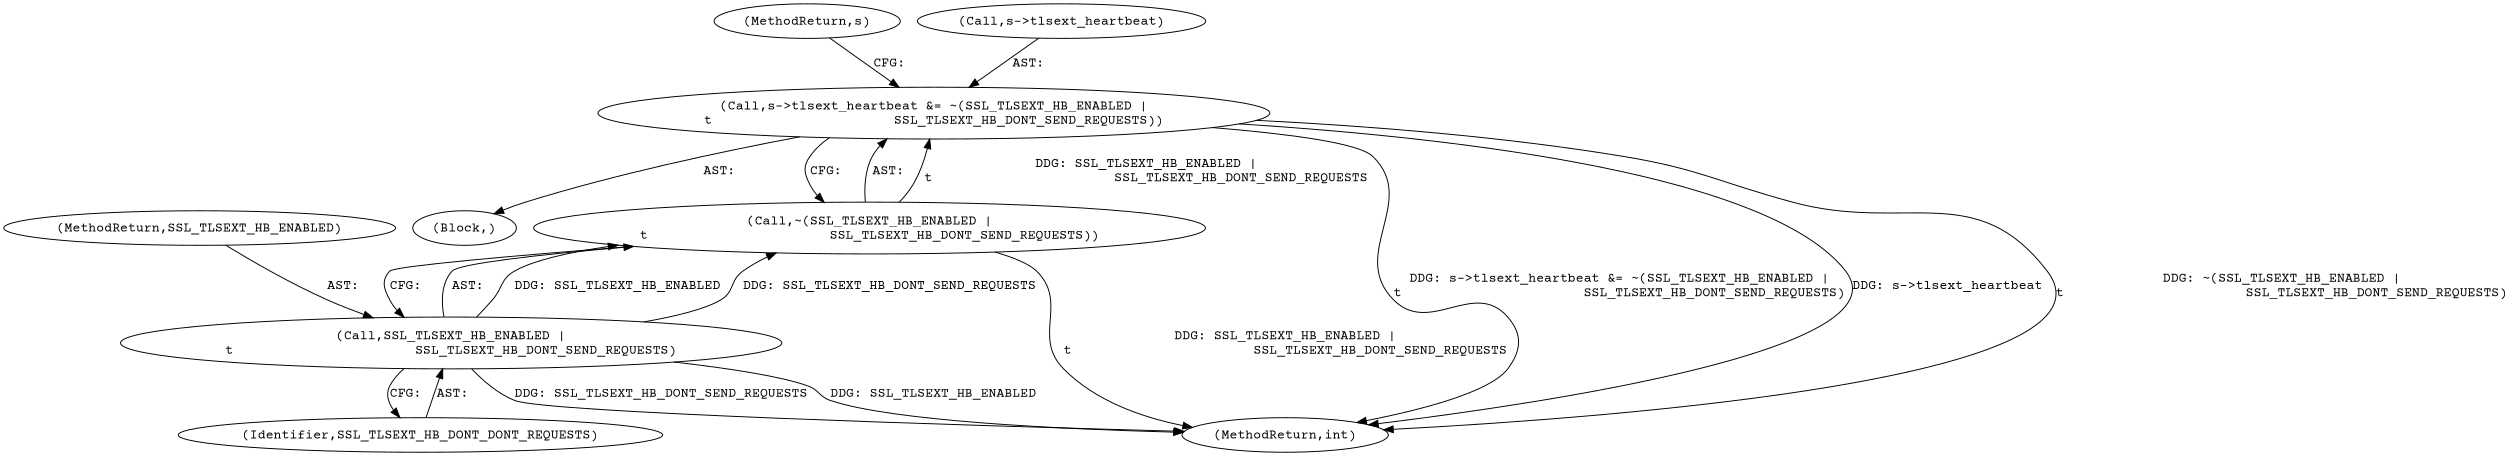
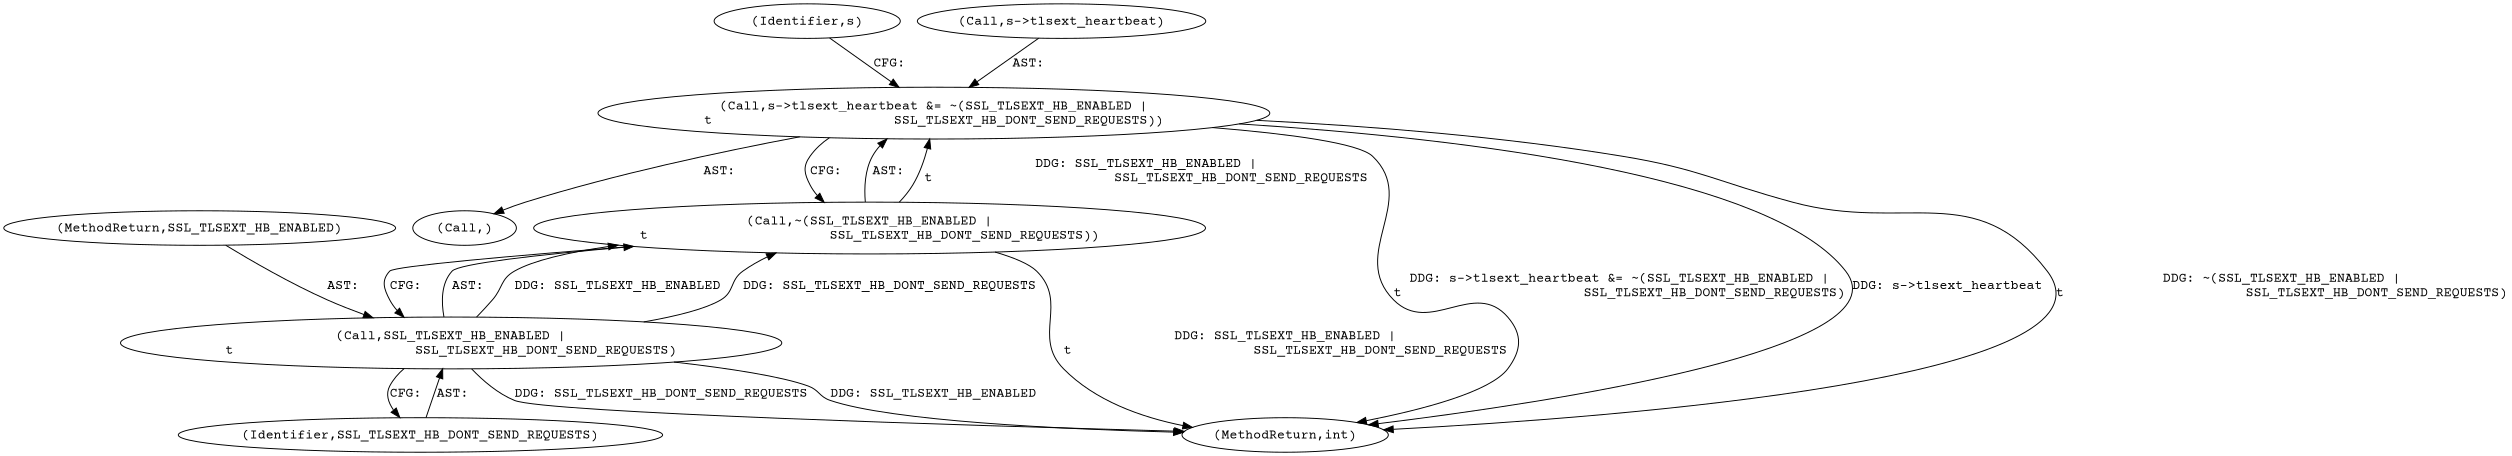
node "(MethodReturn,s)": label "(MethodReturn,s)" -> "(Identifier,s)"
node "(Block,)": label "(Block,)" -> "(Call,)"
node "(Identifier,SSL_TLSEXT_HB_DONT_DONT_REQUESTS)": label "(Identifier,SSL_TLSEXT_HB_DONT_DONT_REQUESTS)" -> "(Identifier,SSL_TLSEXT_HB_DONT_SEND_REQUESTS)"
